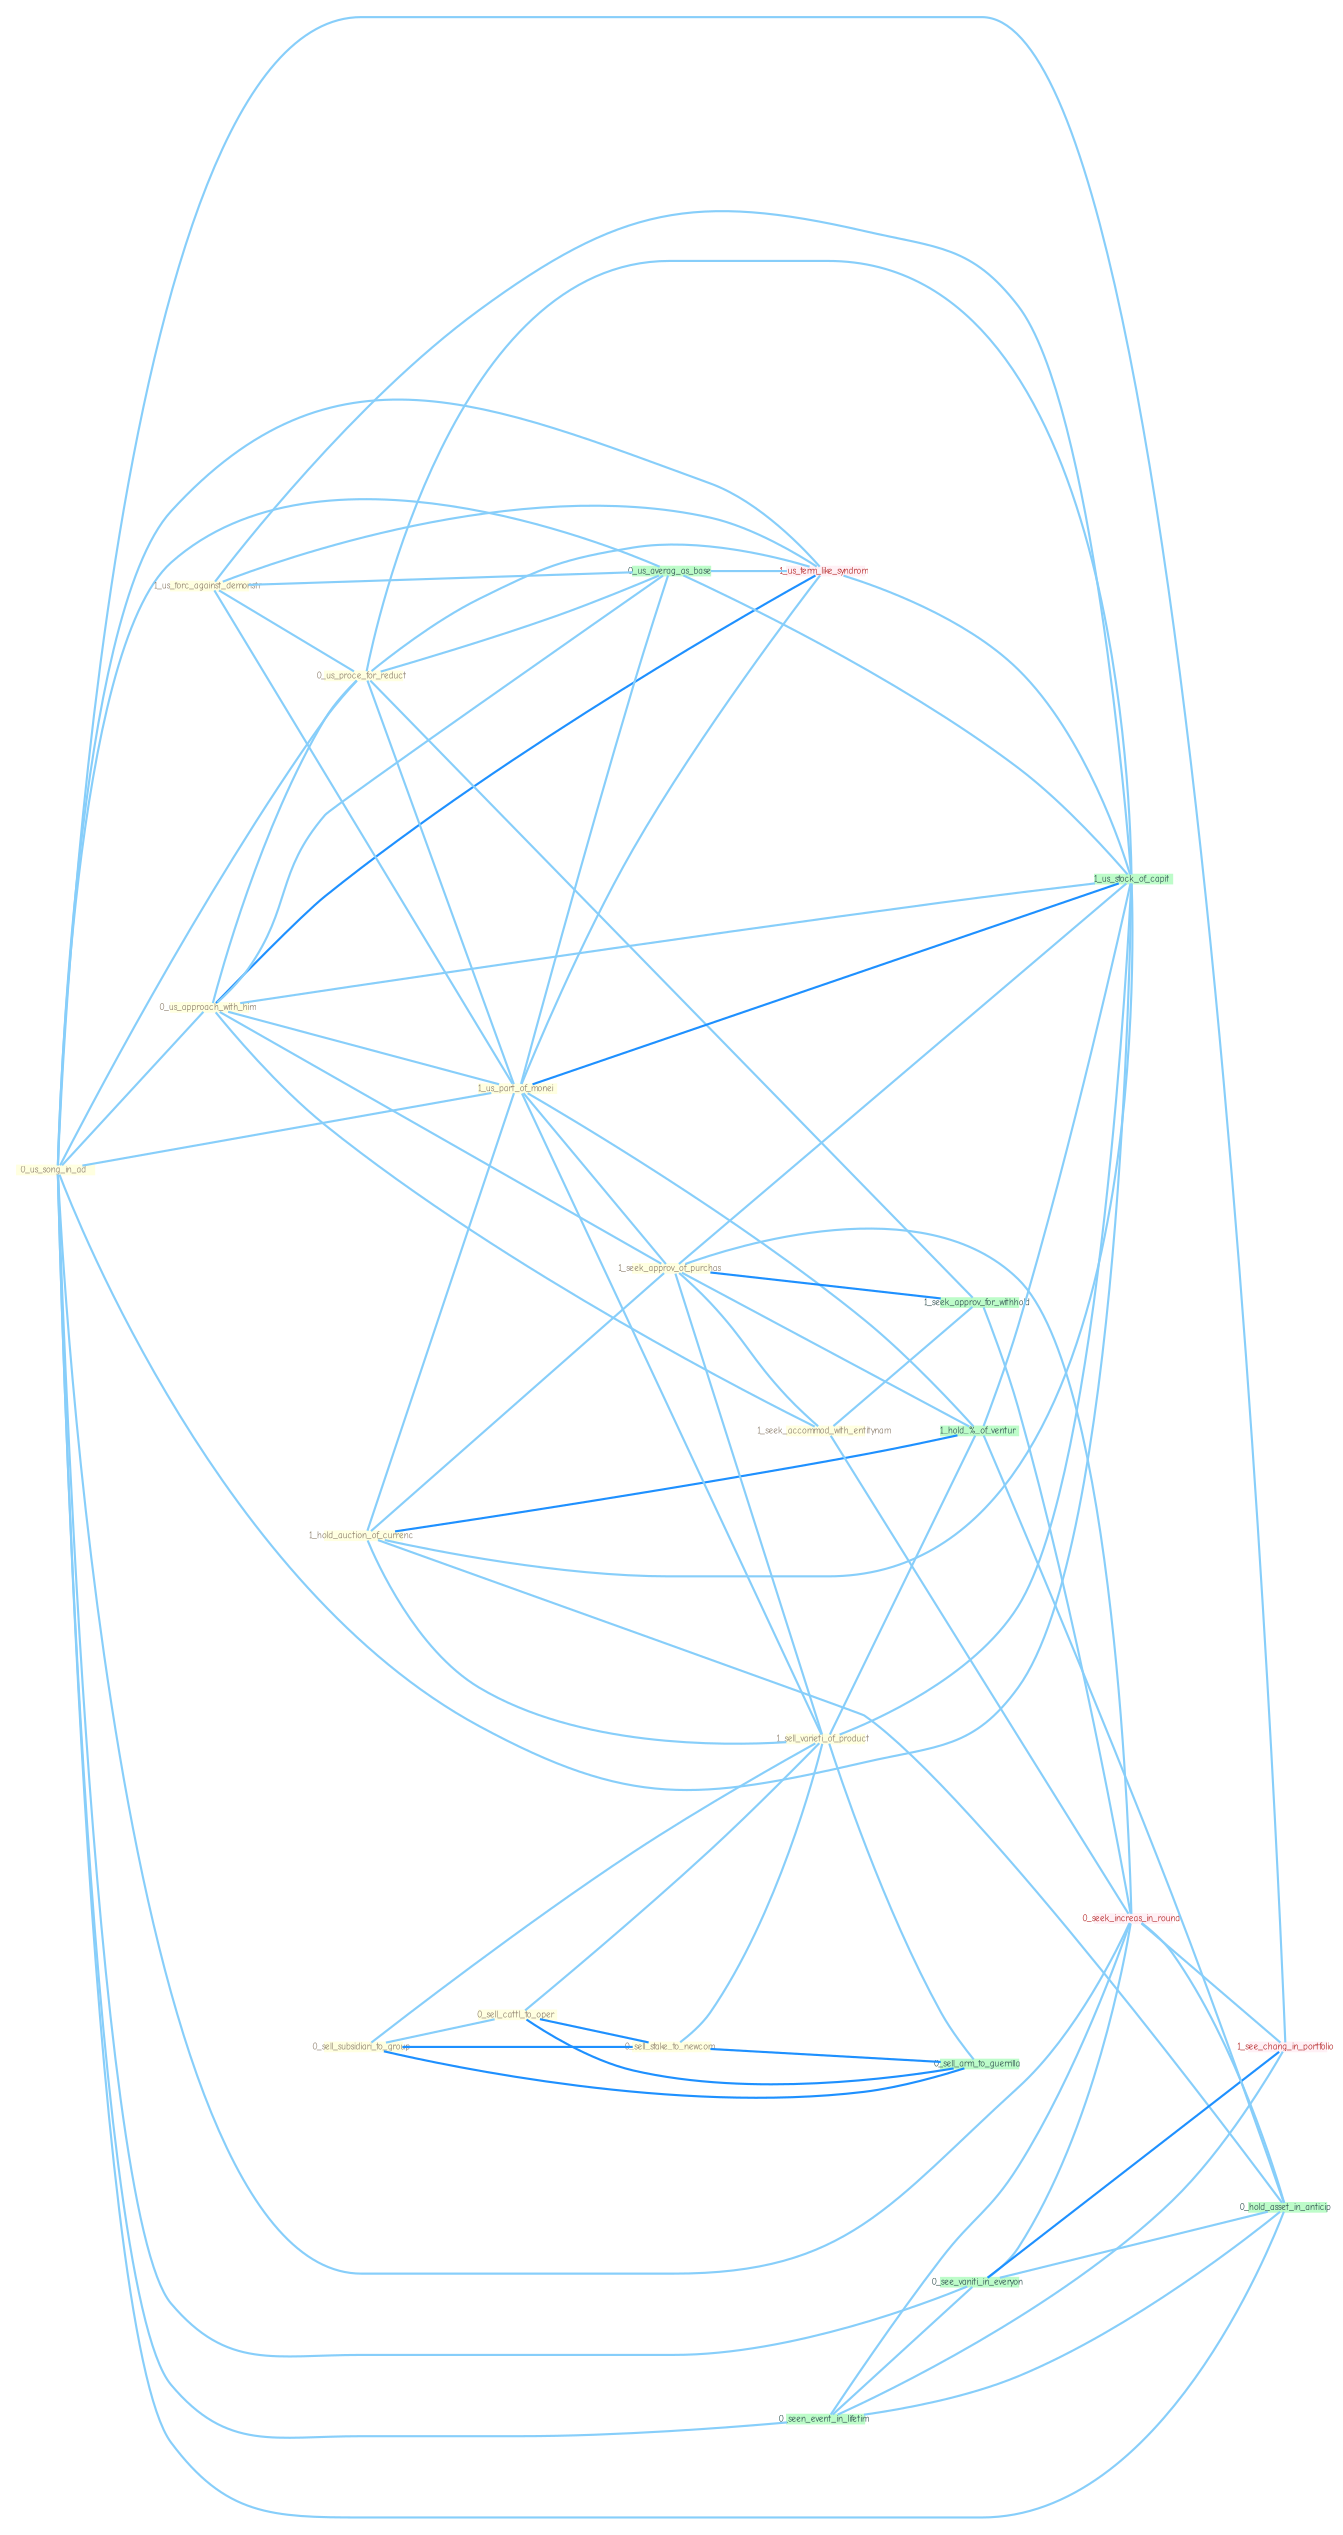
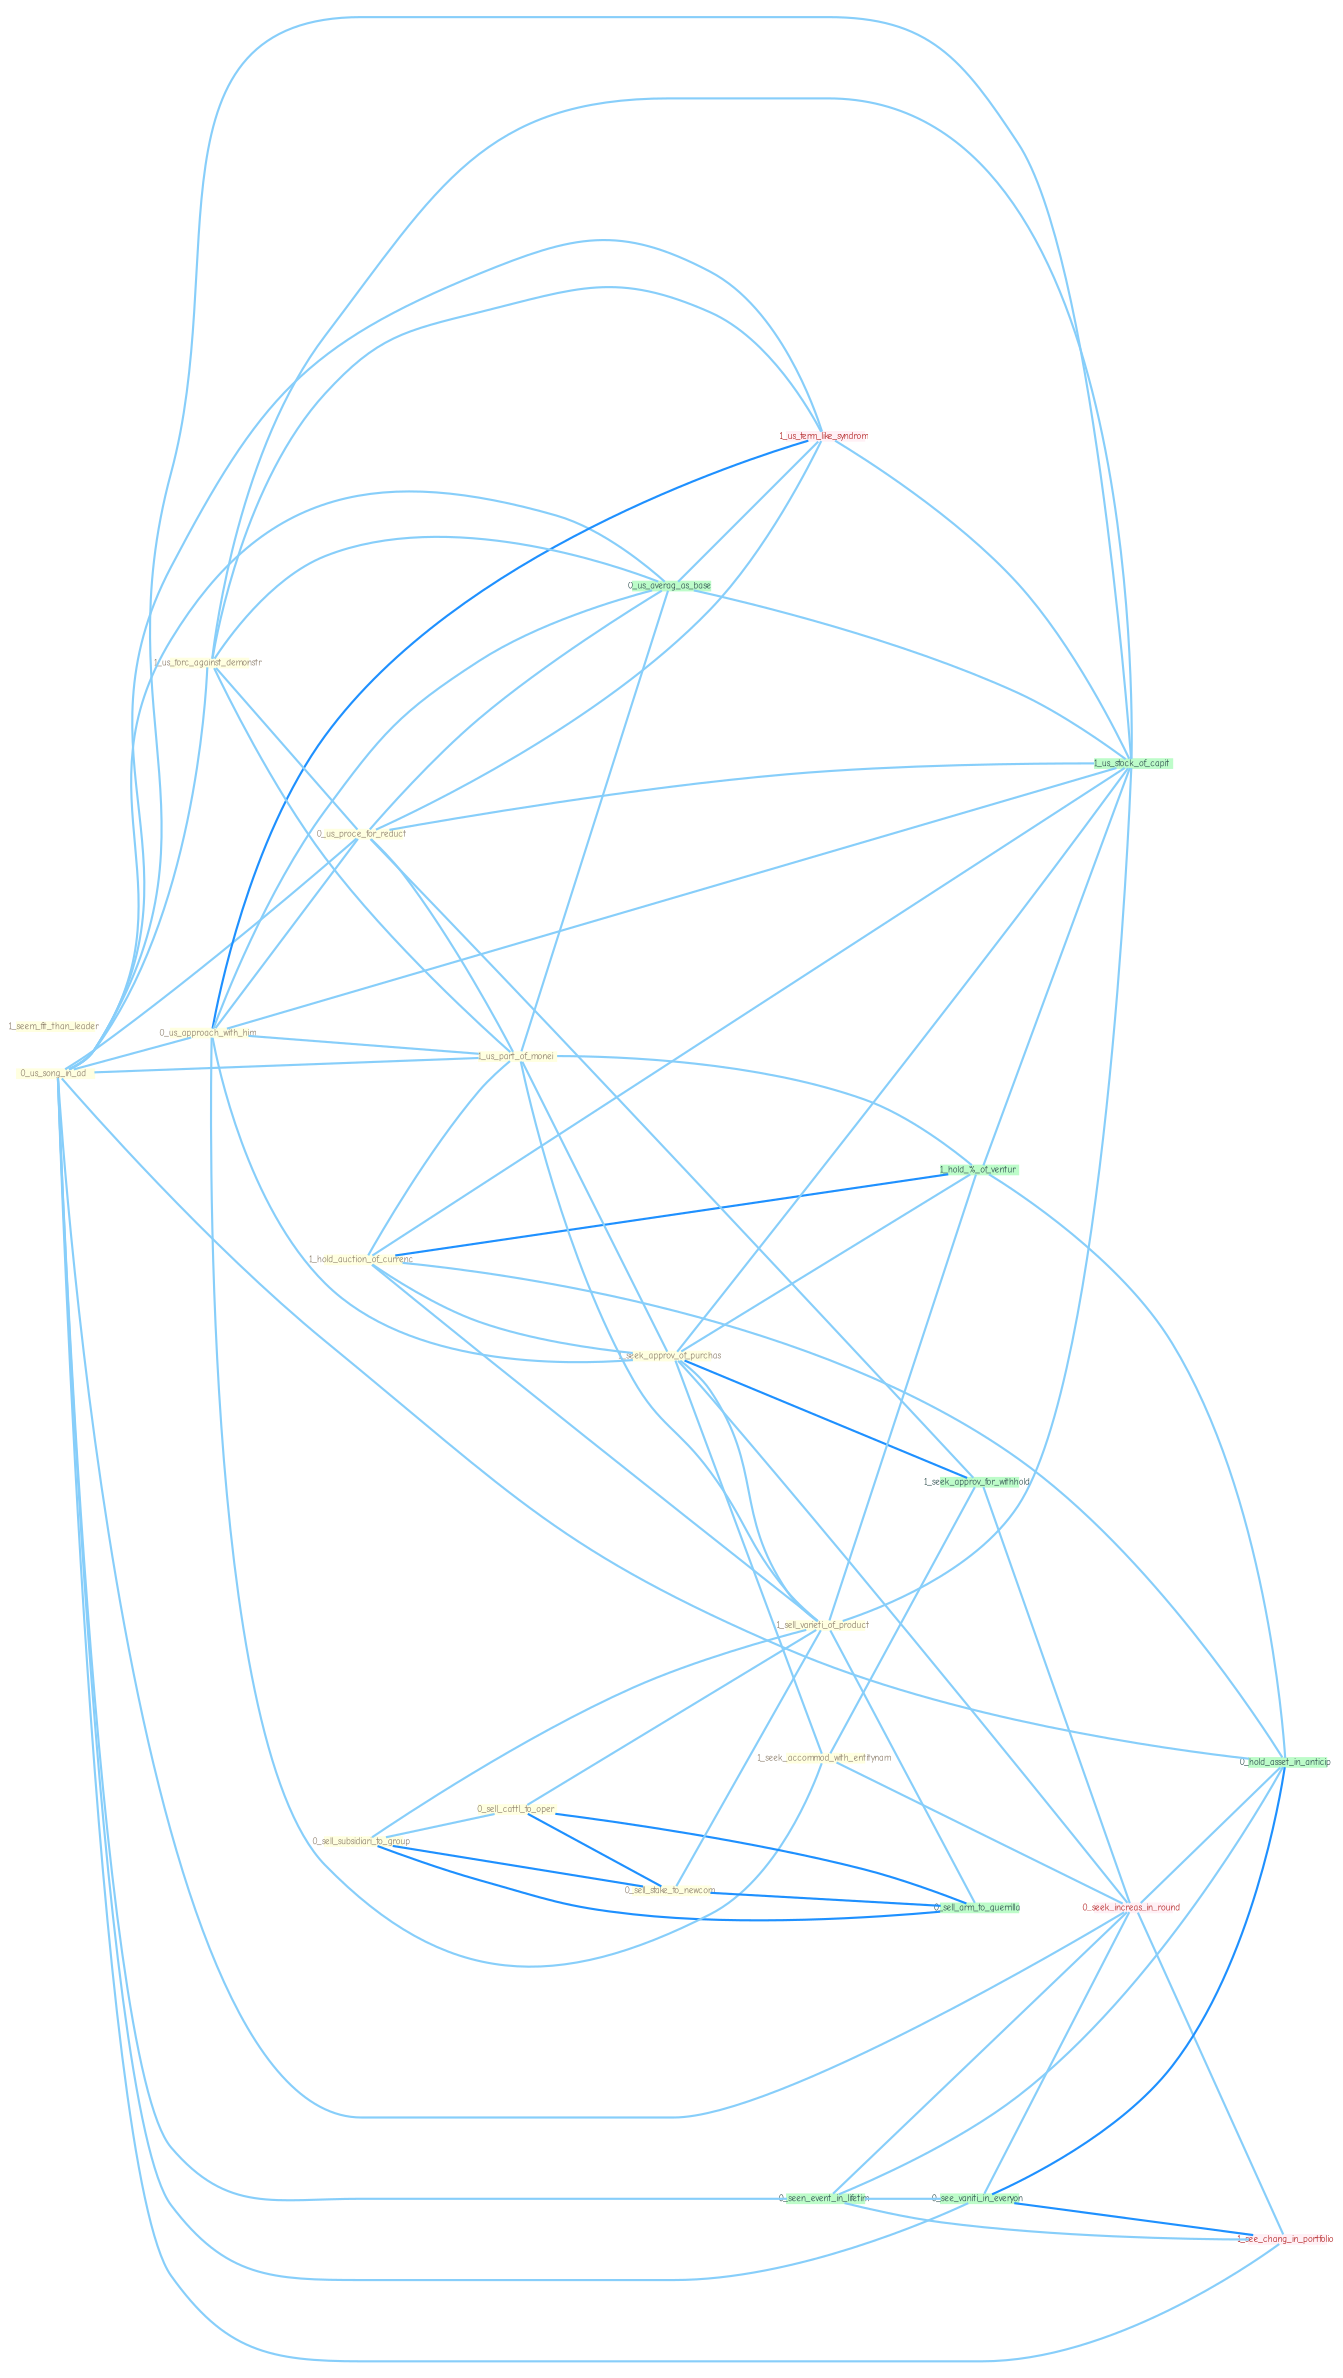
edge "1_us_term_like_syndrom" -- "1_us_part_of_monei": removed
edge "1_us_forc_against_demonstr" -- "0_us_song_in_ad": added
edge "1_us_stock_of_capit" -- "1_us_part_of_monei": removed
node "1_seem_fit_than_leader": added
edge "0_hold_asset_in_anticip" -- "0_see_vaniti_in_everyon": color #87cefa -> #1e90ff
